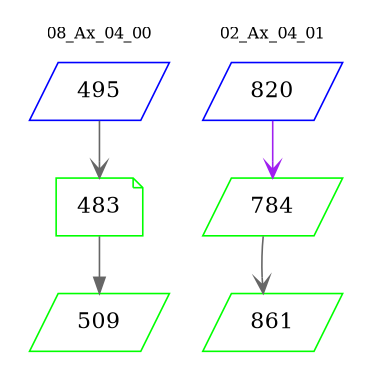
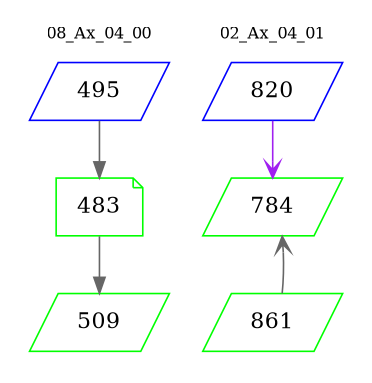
edge "495" -> "483": arrowhead vee -> normal
edge "784" -> "861": reversed
